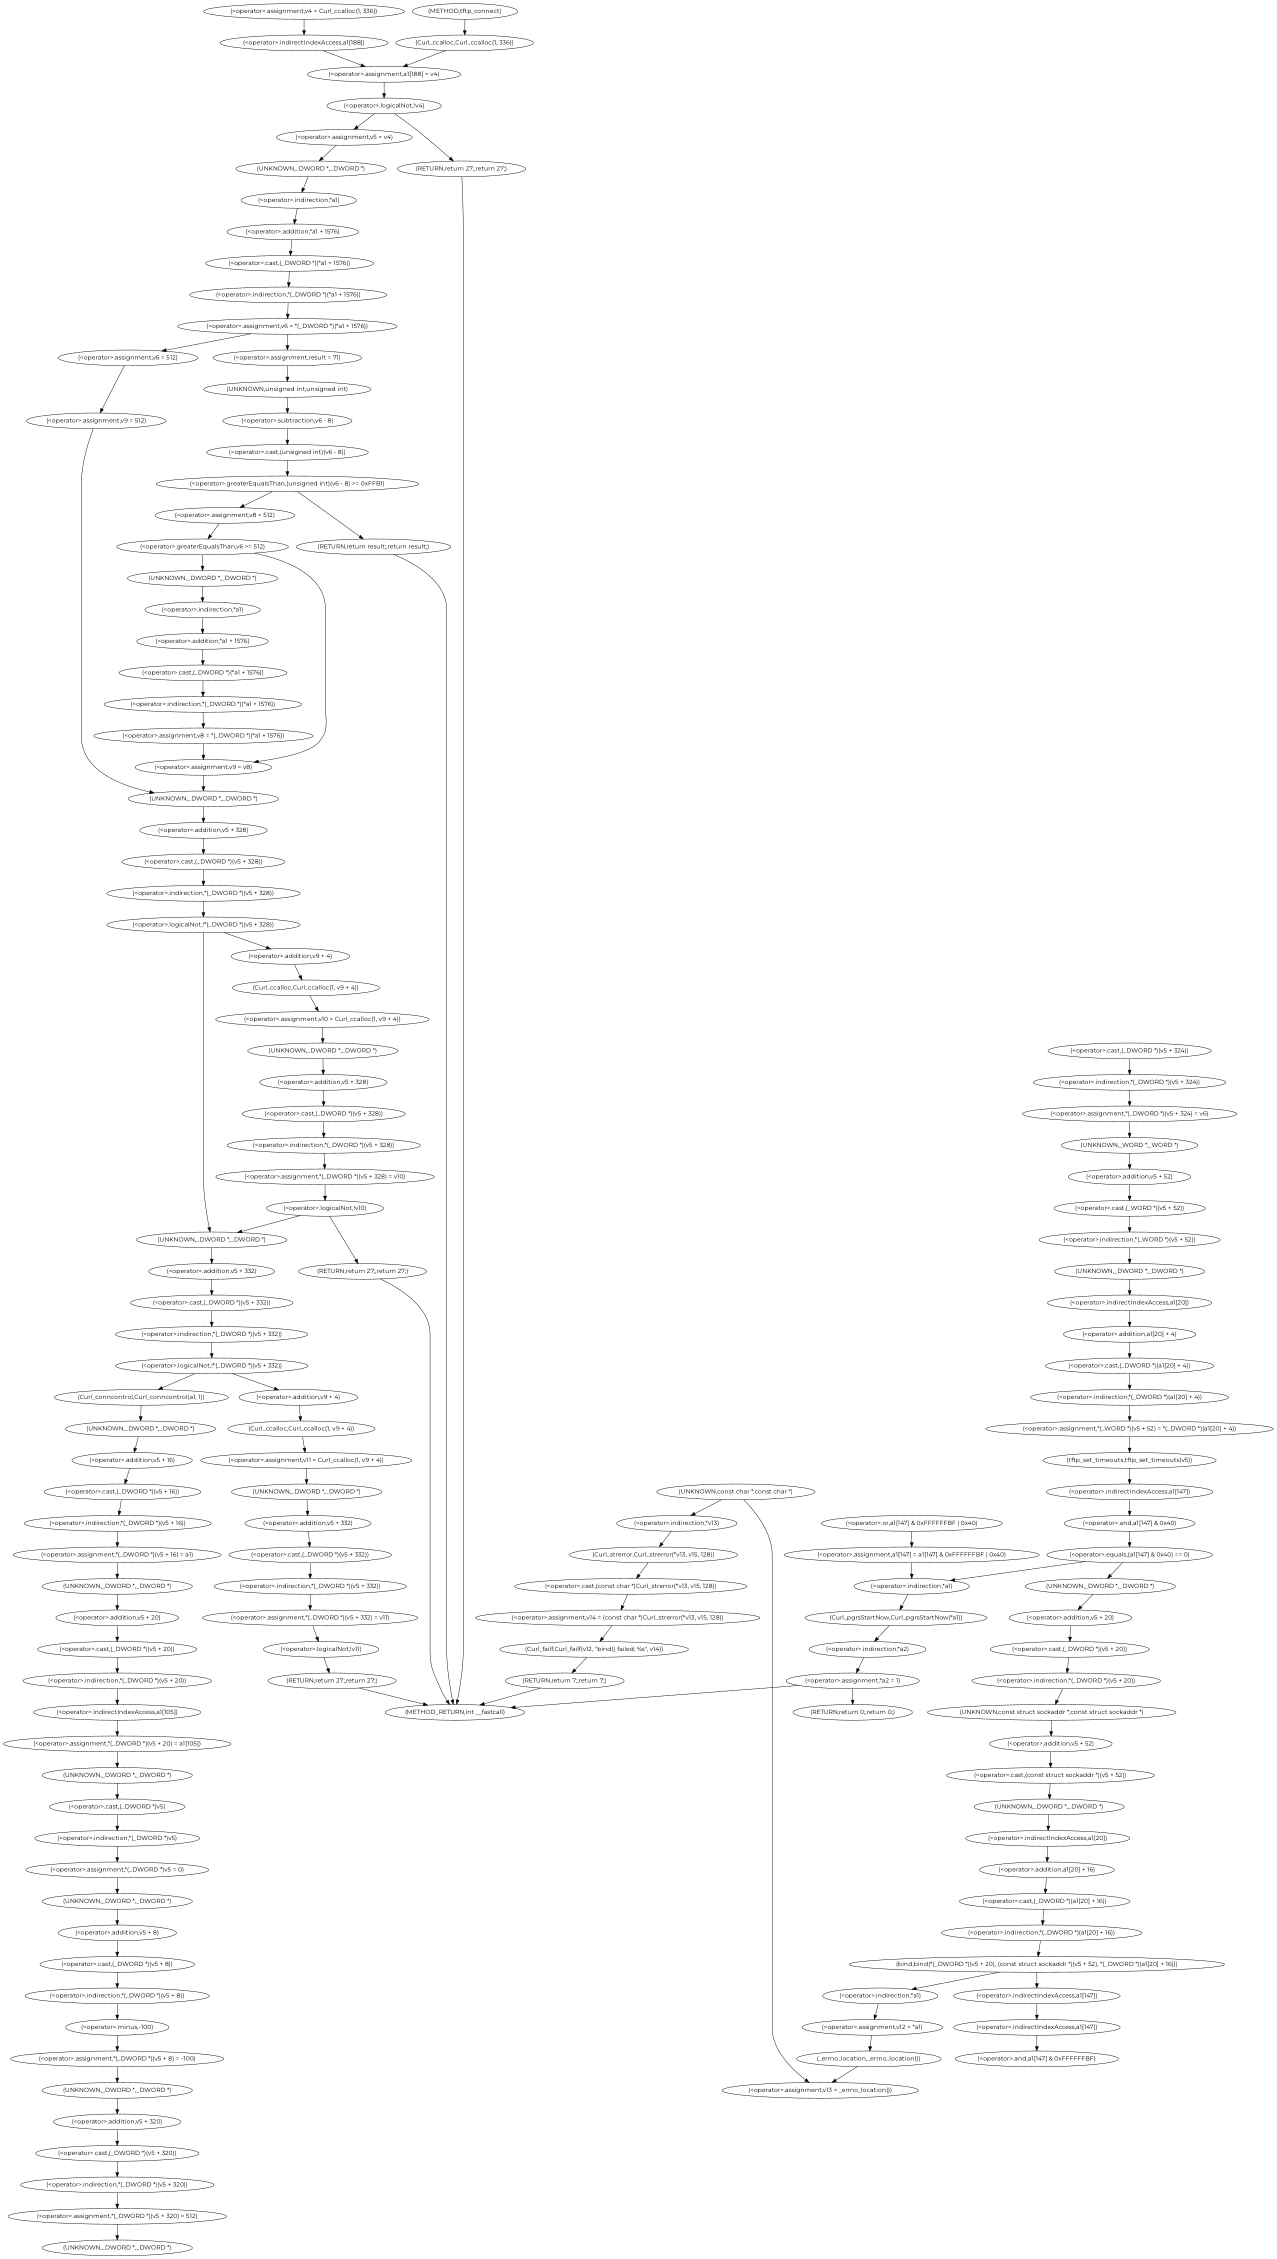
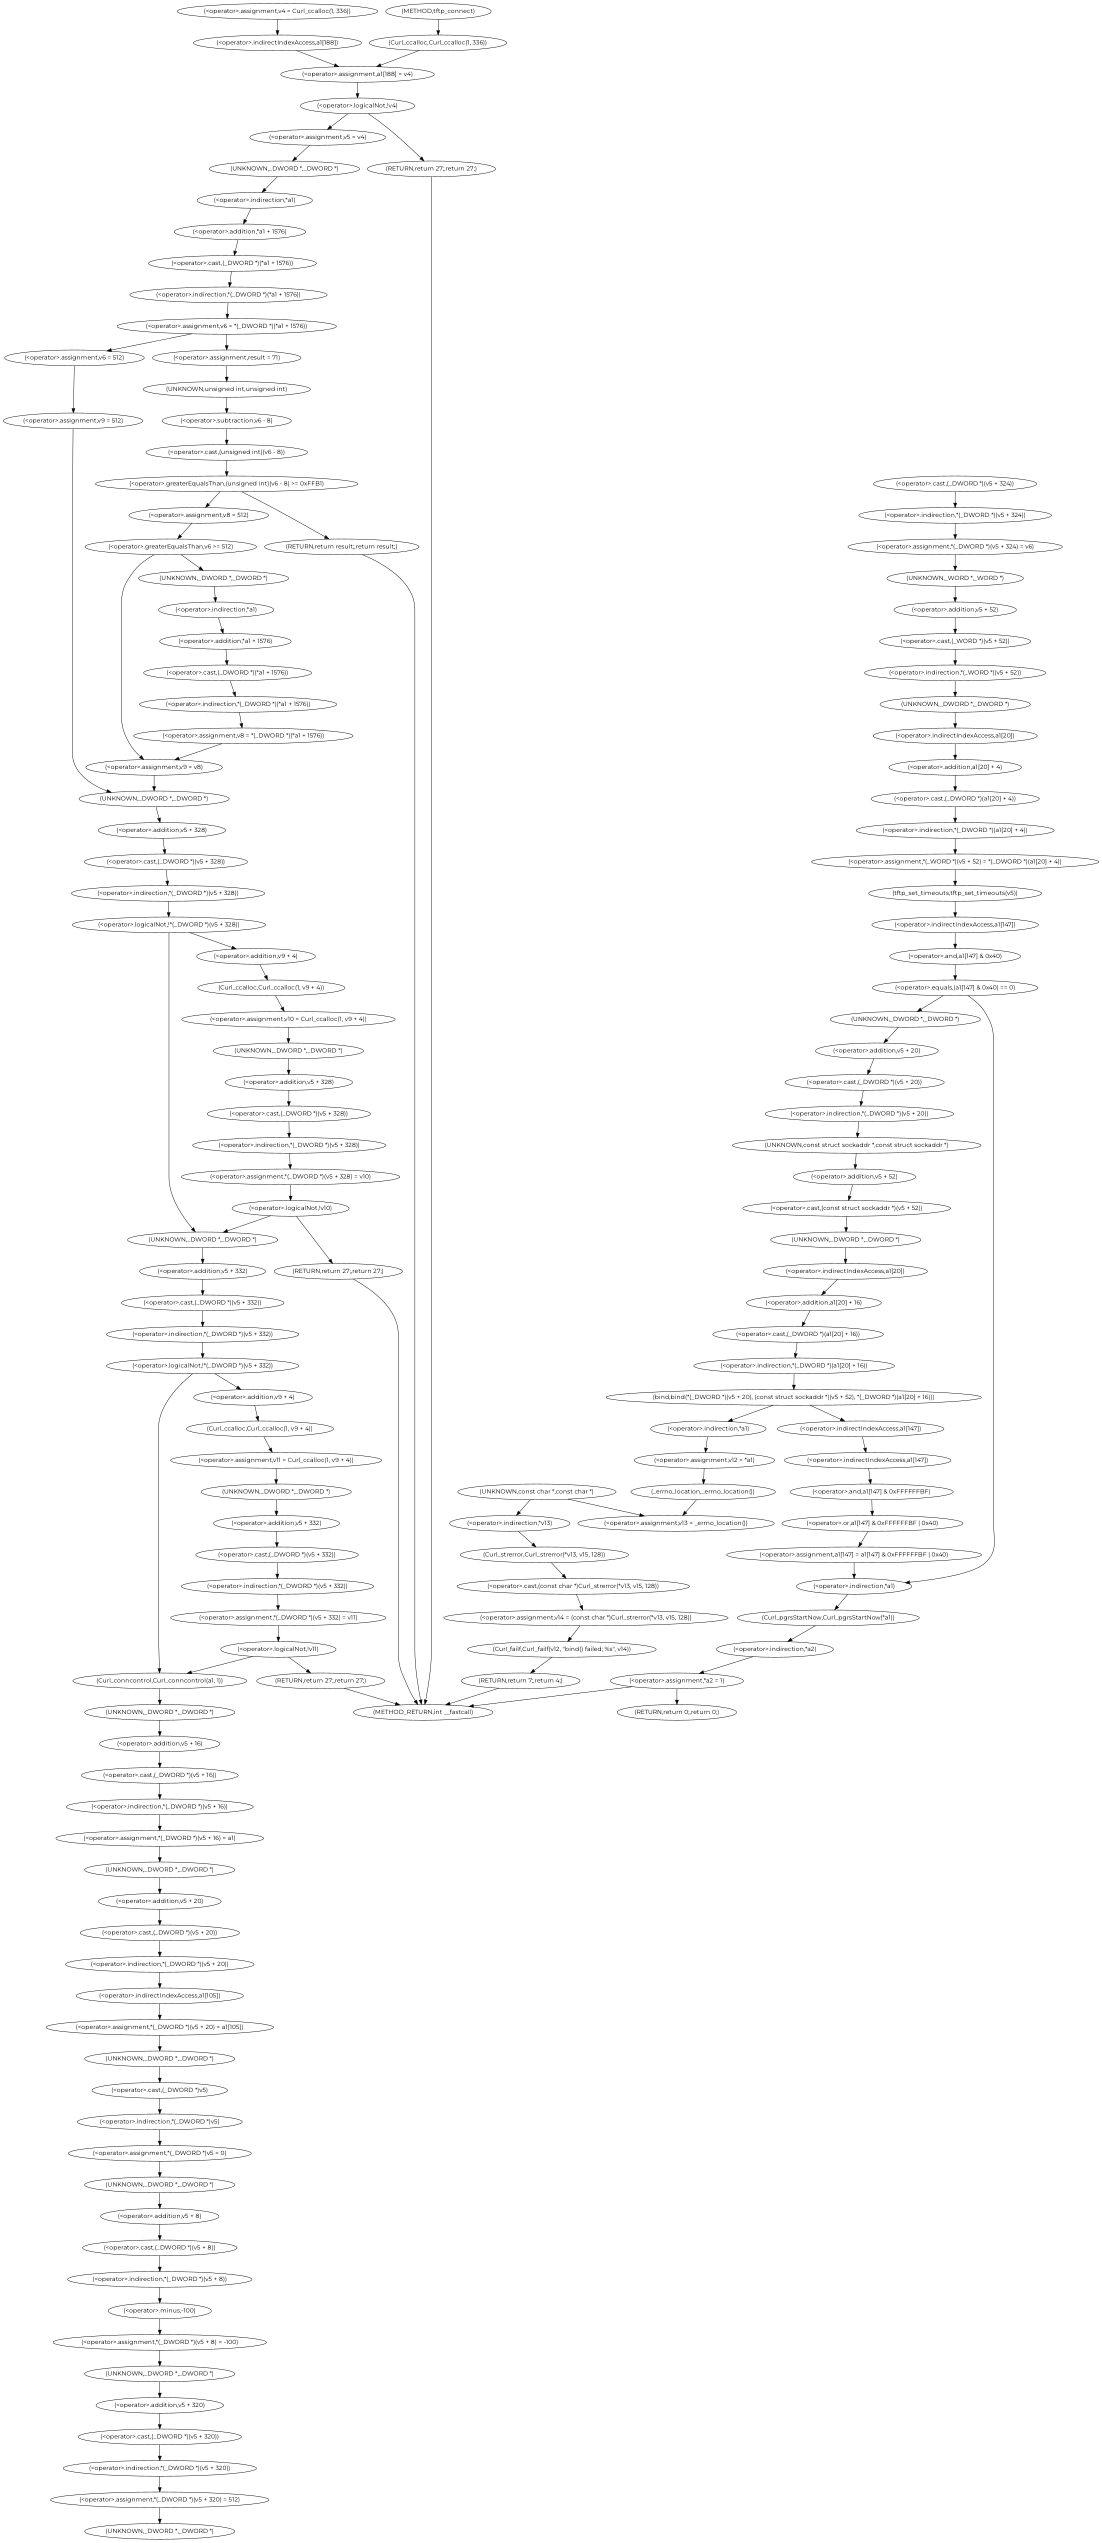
edge "(<operator>.and,a1[147] & 0xFFFFFFBF)" -> "(<operator>.or,a1[147] & 0xFFFFFFBF | 0x40)": added
edge "(<operator>.logicalNot,!v11)" -> "(Curl_conncontrol,Curl_conncontrol(a1, 1))": added
node "(RETURN,return 7;,return 7;)": label "(RETURN,return 7;,return 7;)" -> "(RETURN,return 7;,return 4;)"
